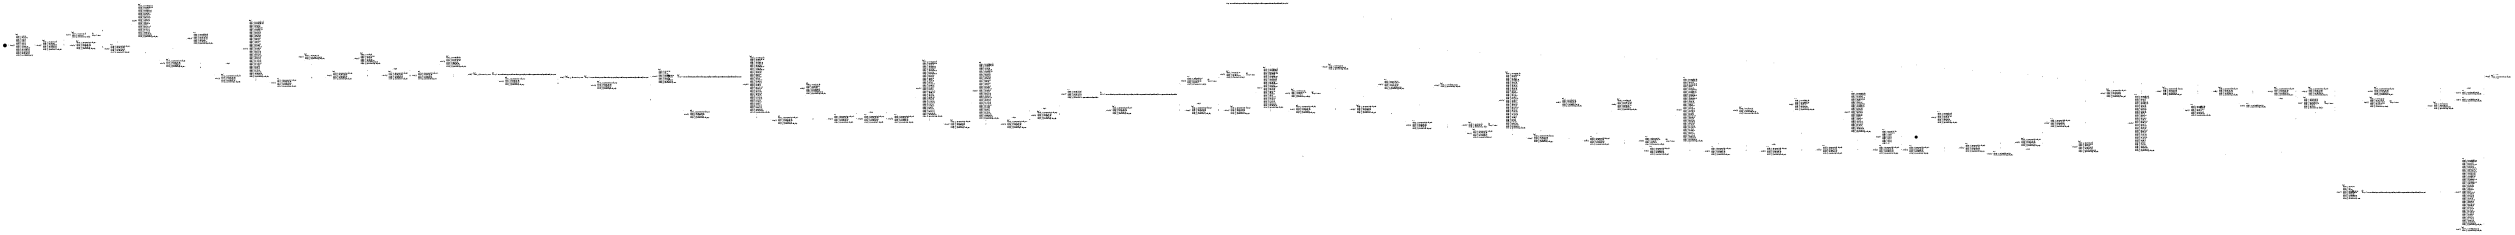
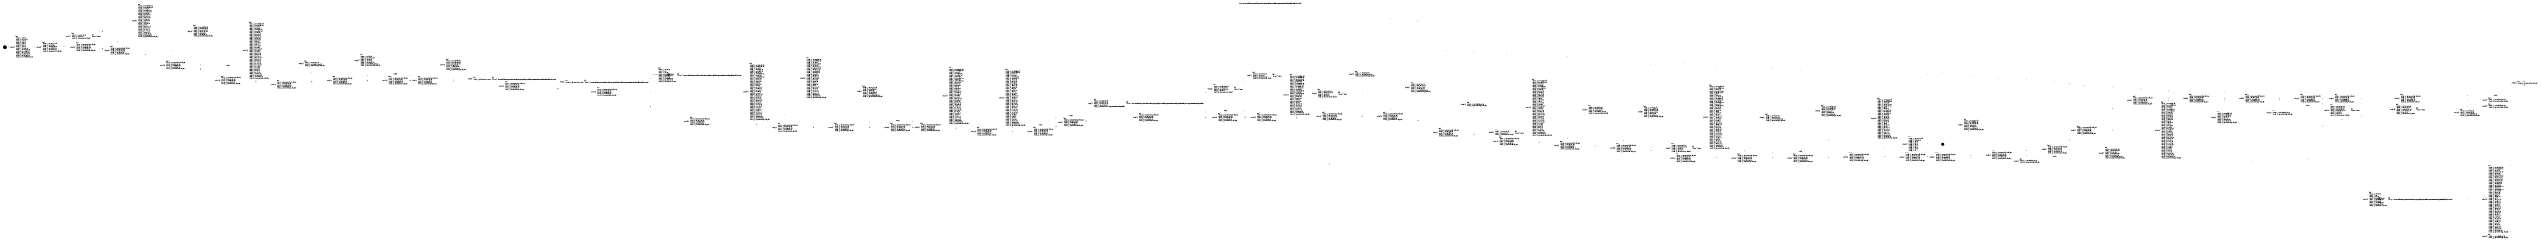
node "0x401e33 [106]": added
